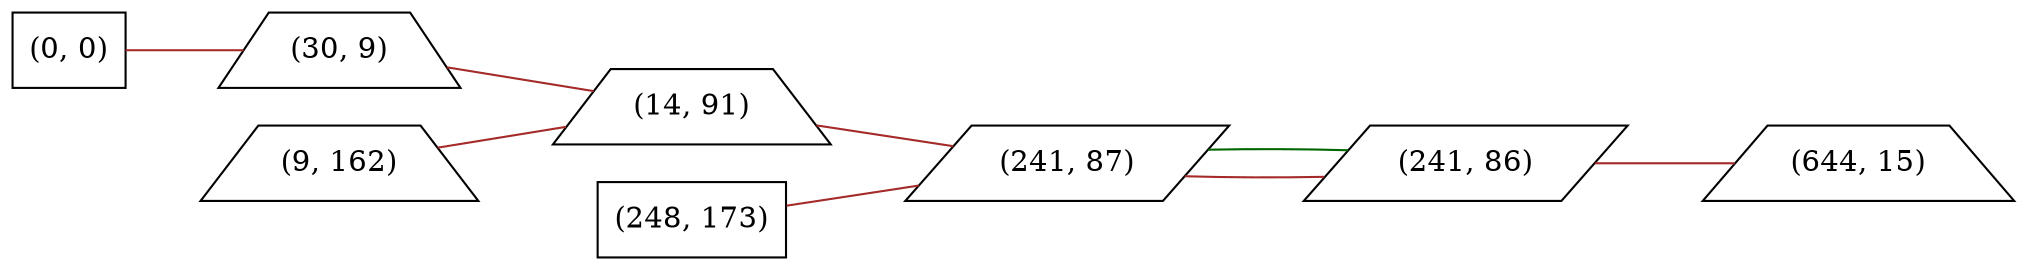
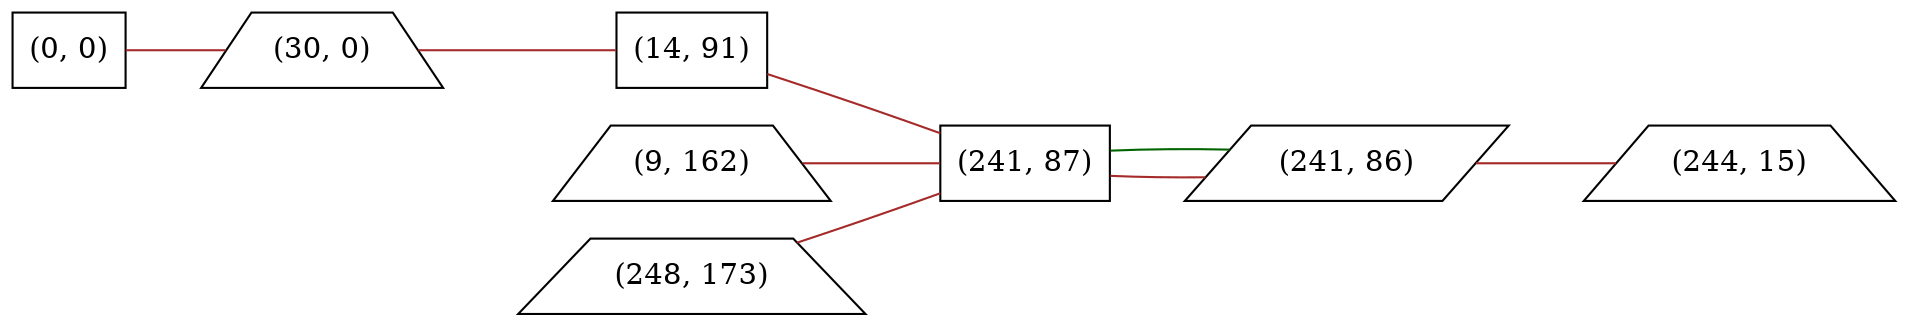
node "(30, 9)": label "(30, 9)" -> "(30, 0)"
node "(14, 91)": shape trapezium -> box
edge "(14, 91)" -- "(9, 162)": now "(241, 87)" -- "(9, 162)"
node "(241, 87)": shape parallelogram -> box
node "(644, 15)": label "(644, 15)" -> "(244, 15)"
node "(248, 173)": shape box -> trapezium
